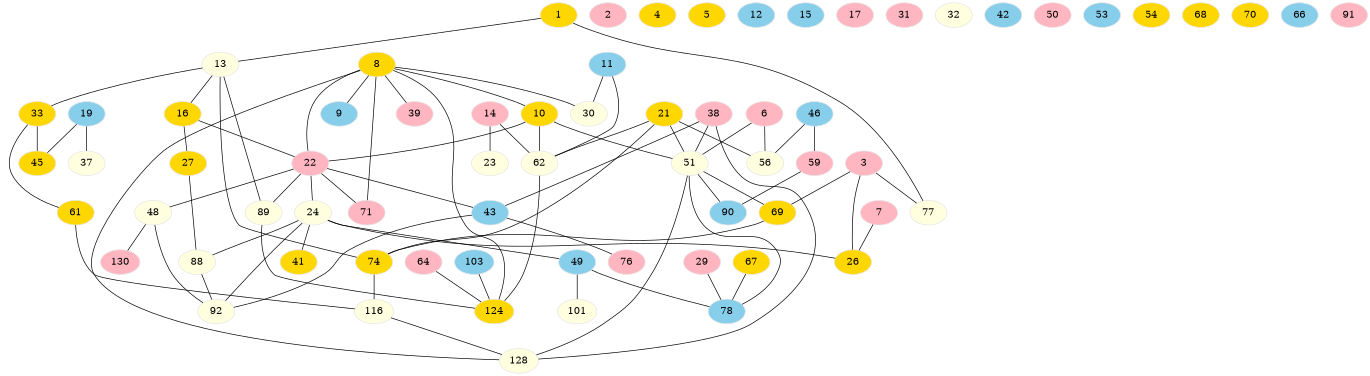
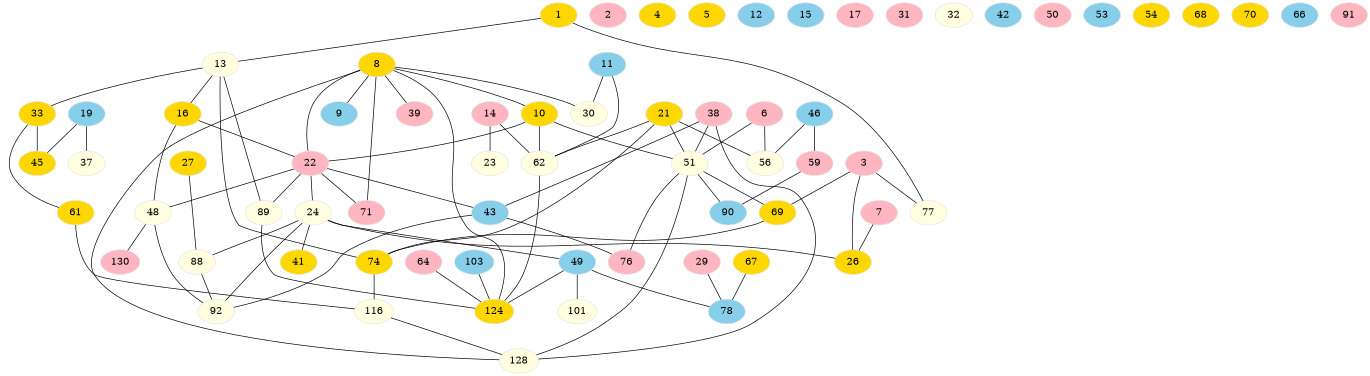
edge "16" -- "27": now "16" -- "48"
edge "51" -- "78": now "51" -- "76"
edge "49" -- "124": added
